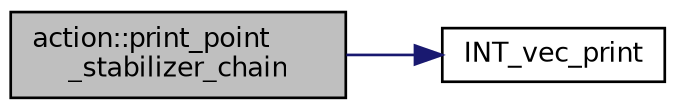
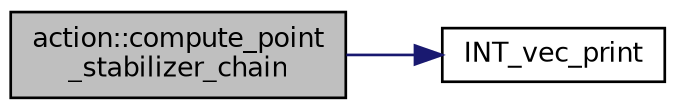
node "action::print_point _stabilizer_chain": label "action::print_point _stabilizer_chain" -> "action::compute_point _stabilizer_chain"
